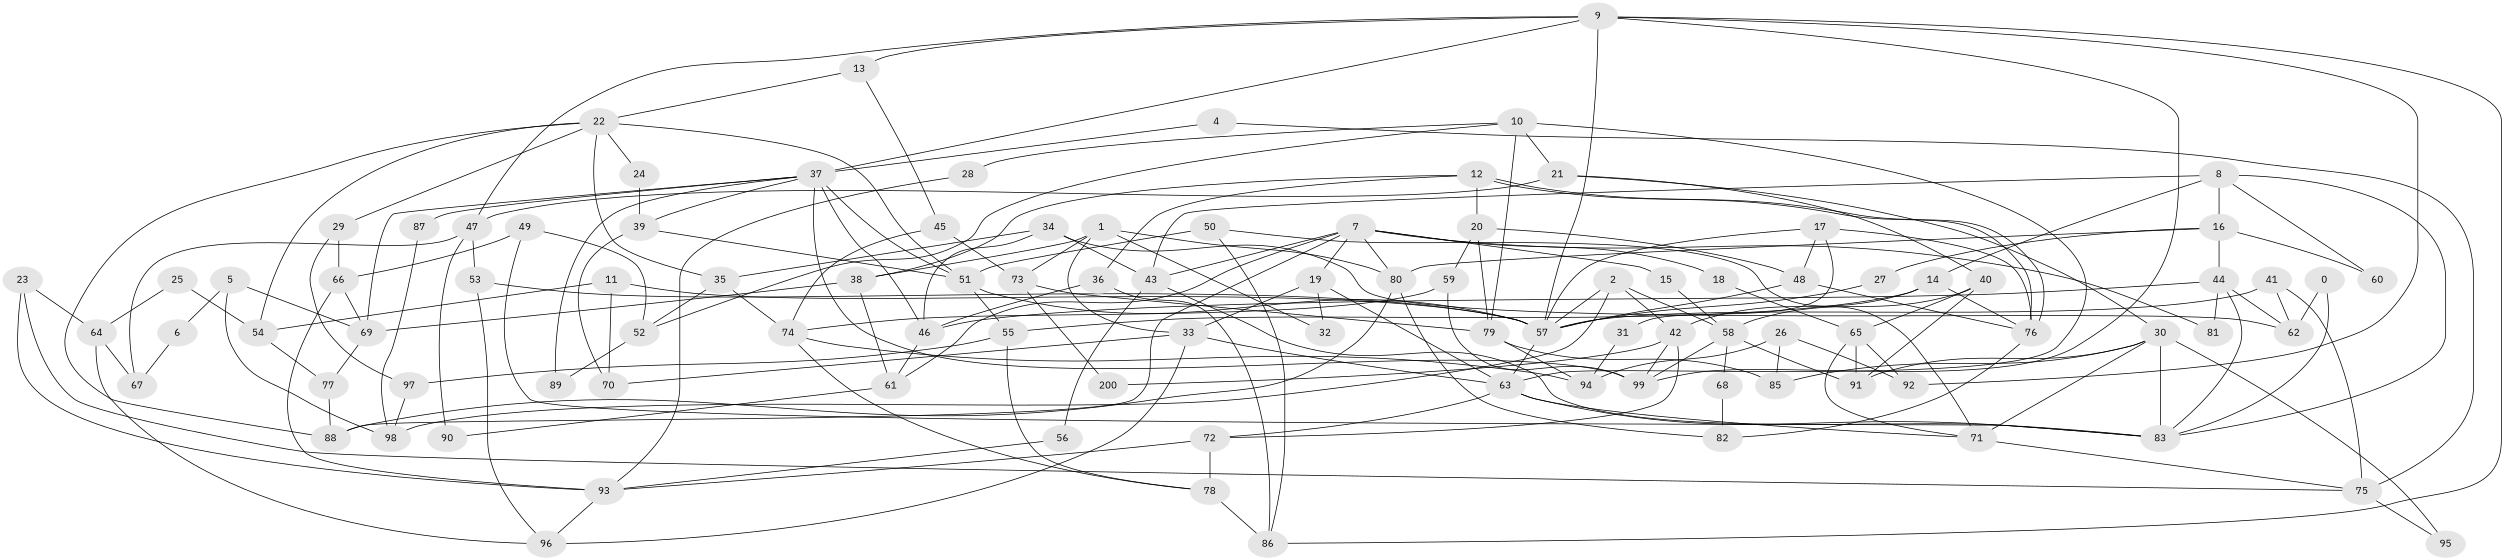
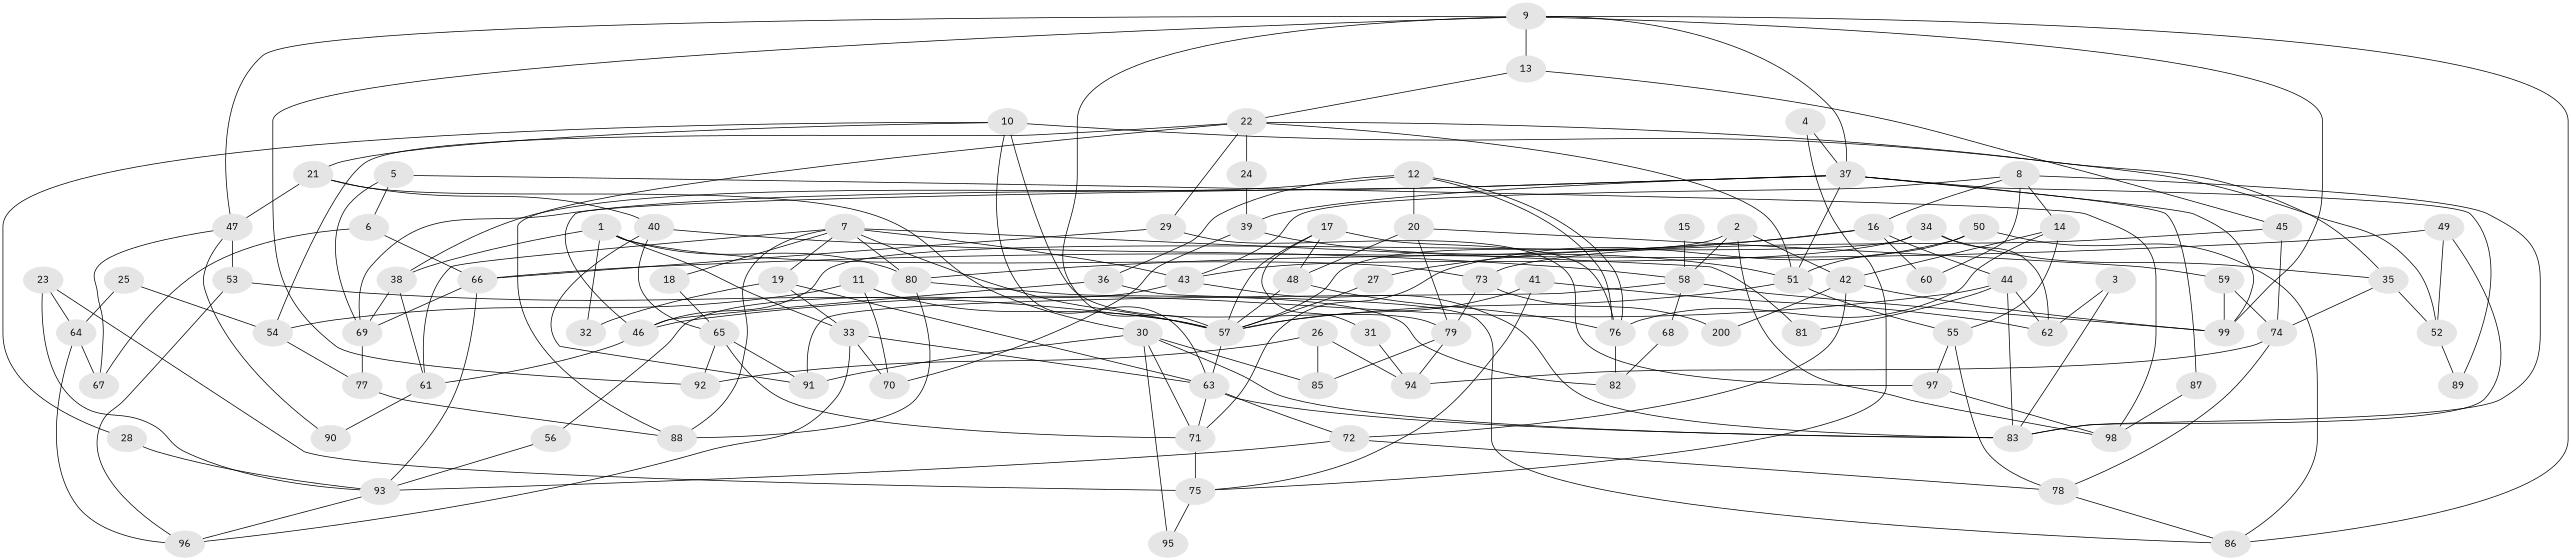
edge "7" -- "15": now "7" -- "57"
edge "6" -- "66": added
node "0": label "0" -> "3"
